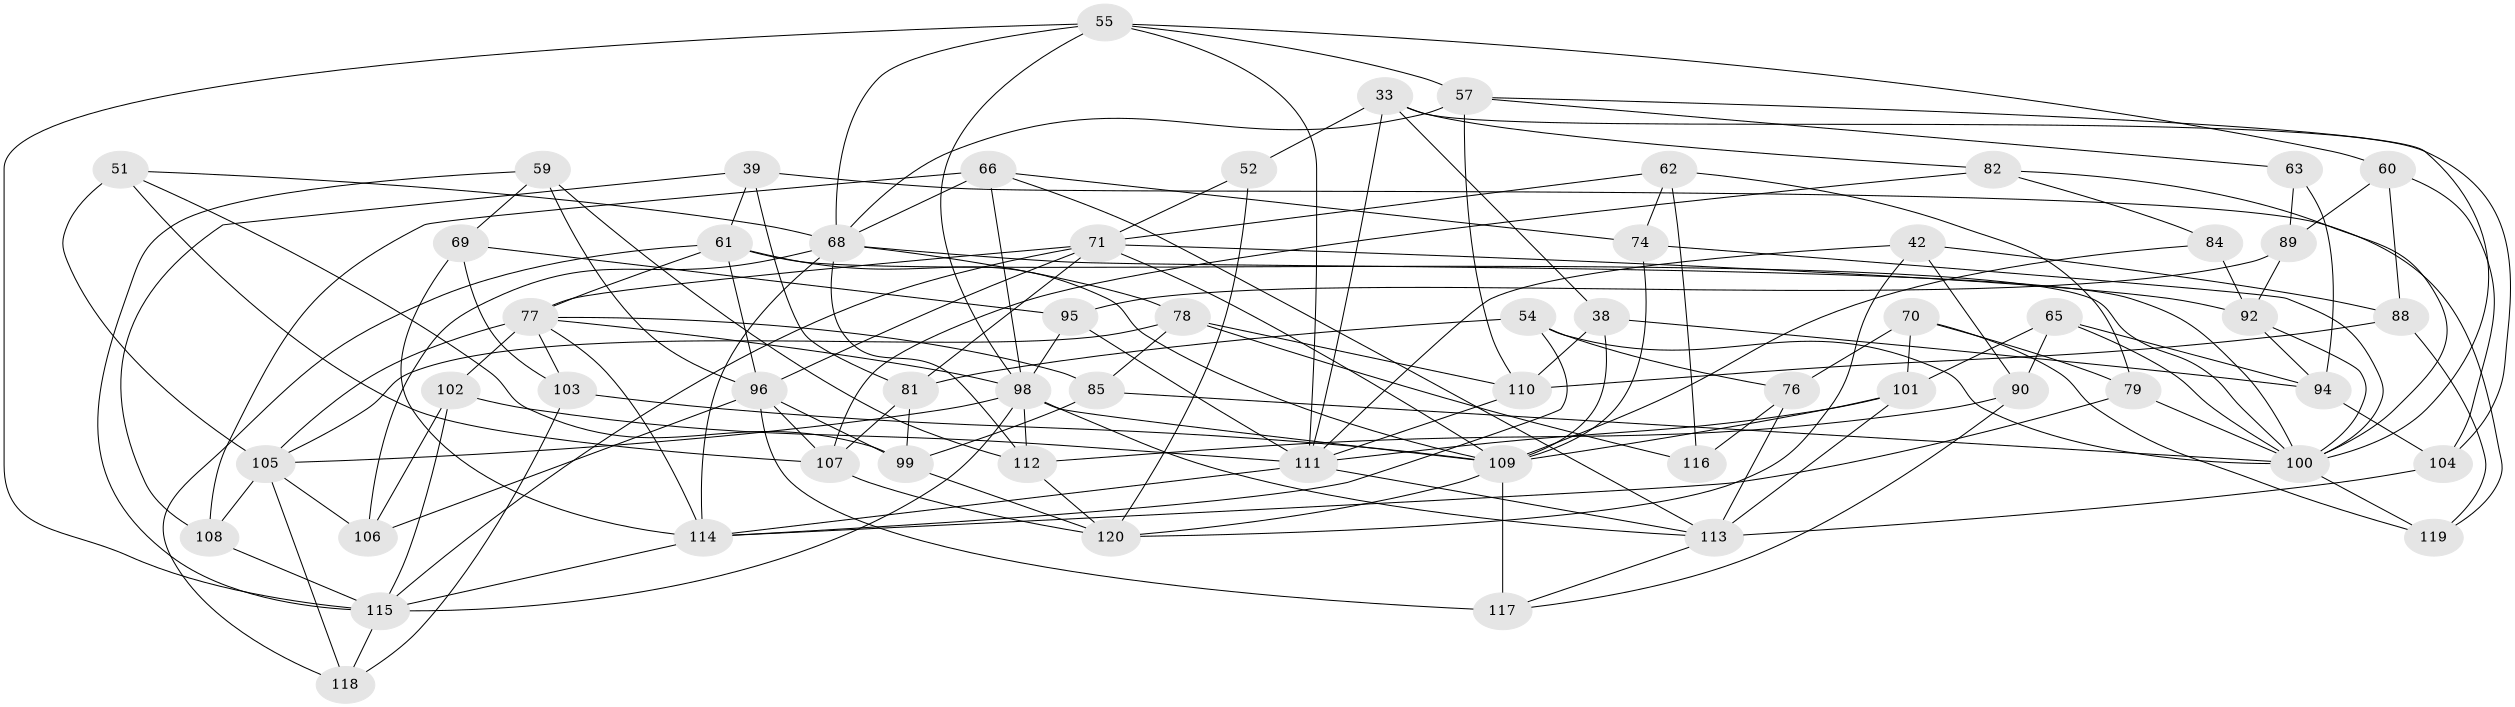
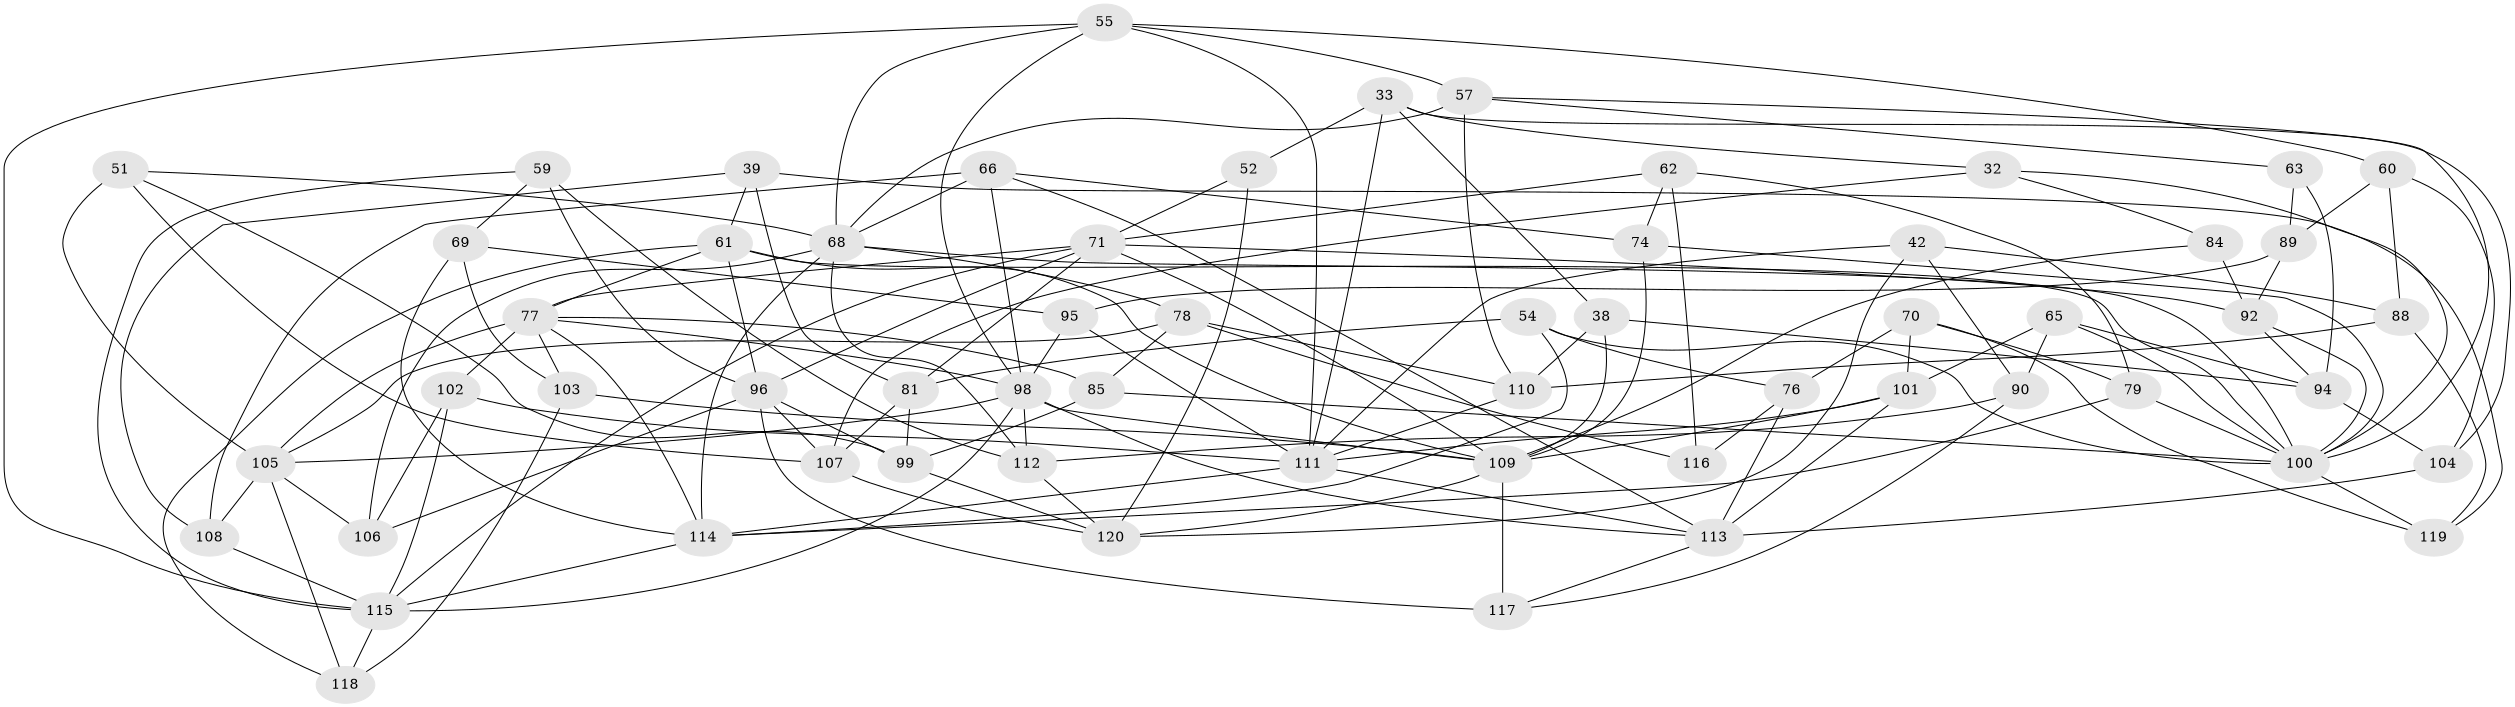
node "82": label "82" -> "32"
